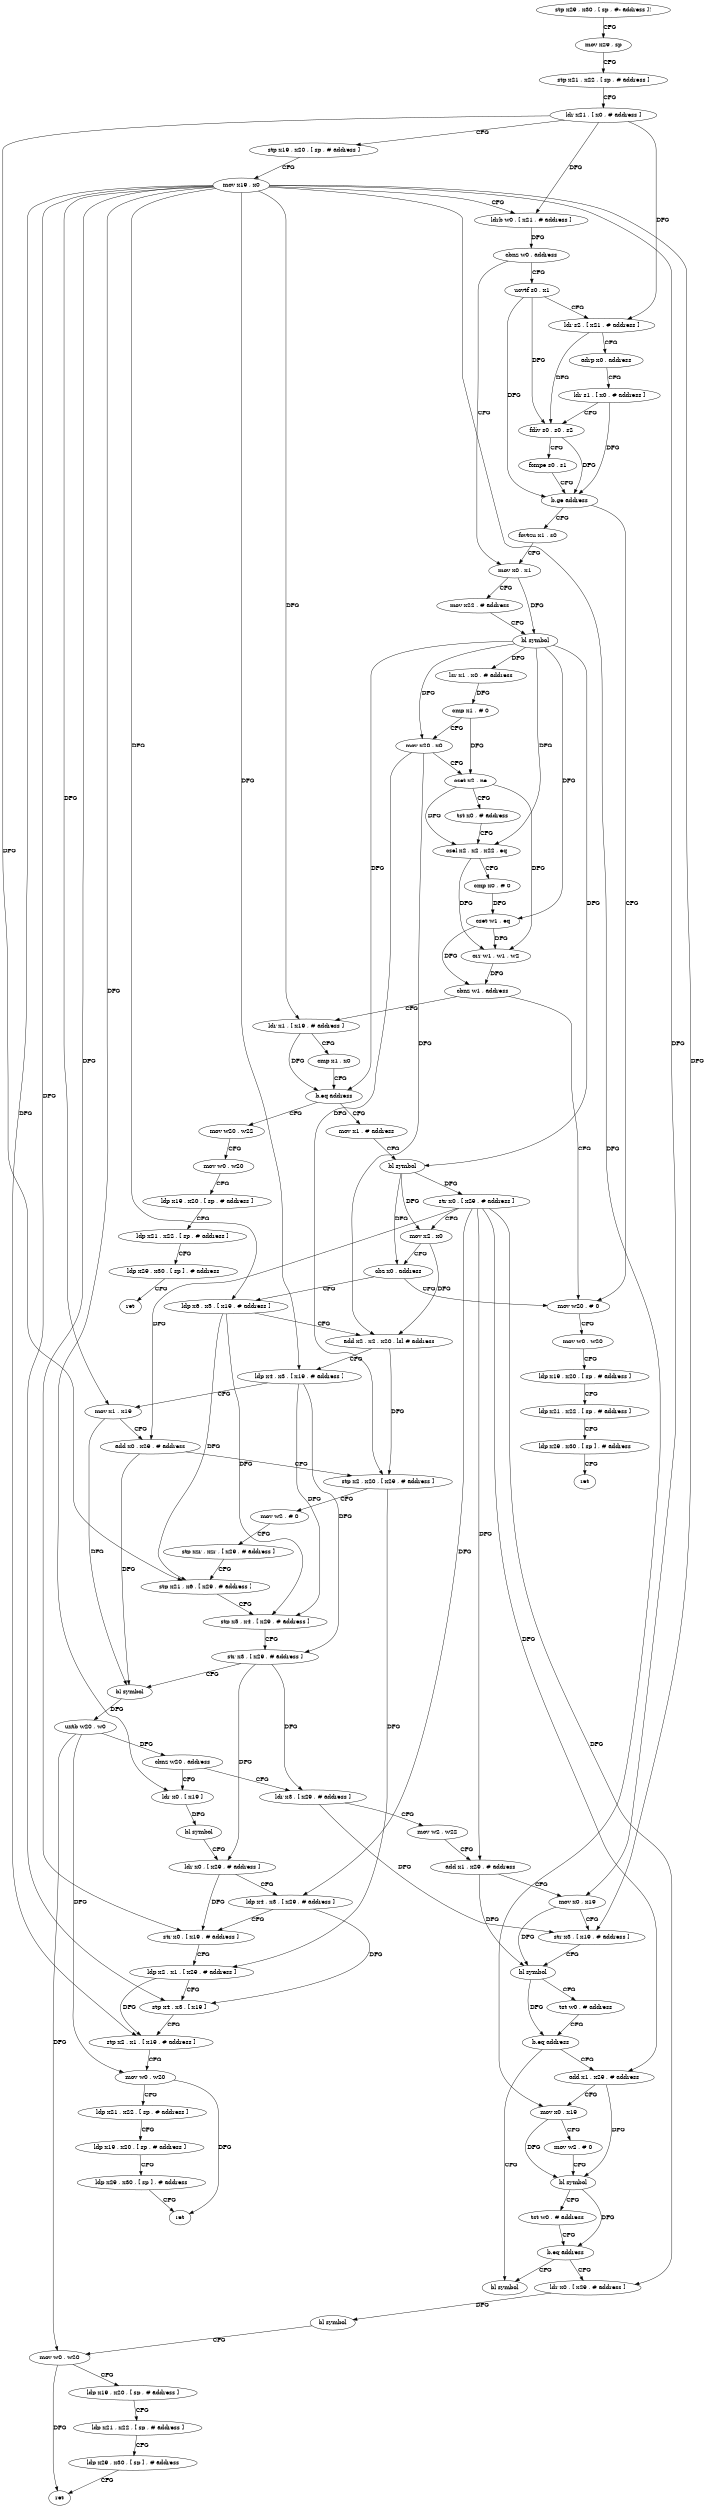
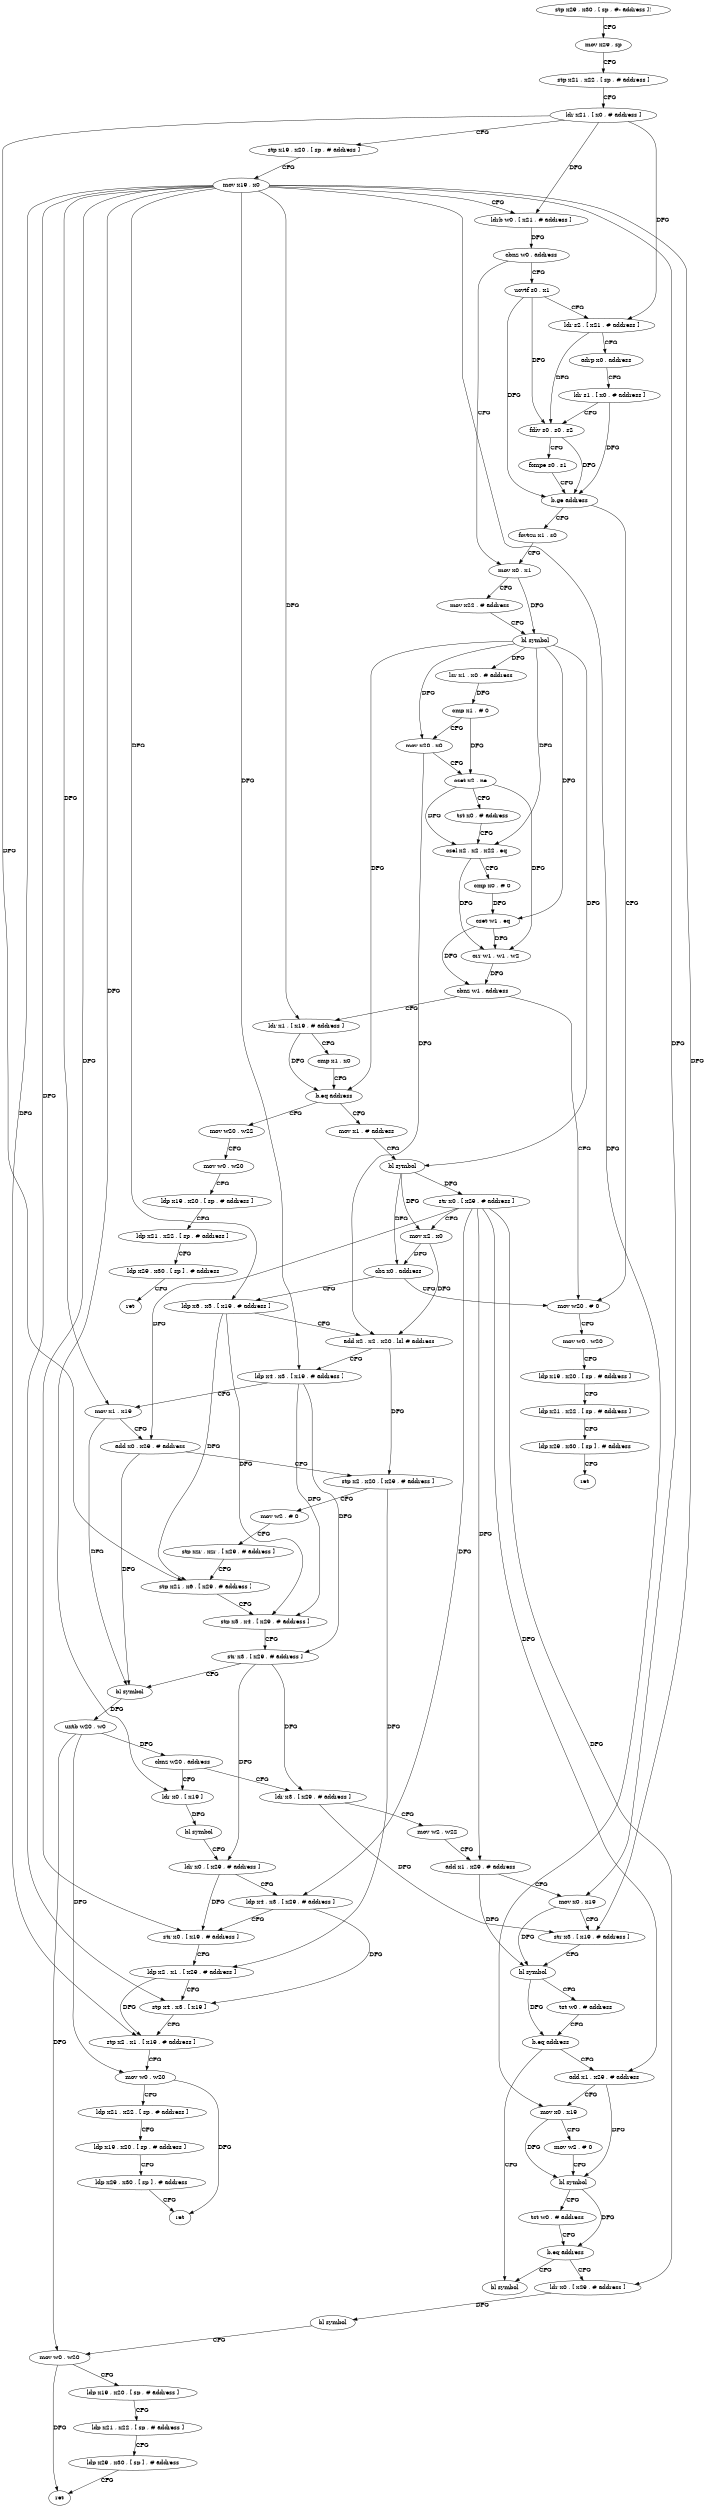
edge "mov x20 , x0" -> "stp x2 , x20 , [ x29 , # address ]": removed, label "DFG"
edge "mov x2 , x0" -> "cbz x0 , address": label "CFG" -> "DFG"
